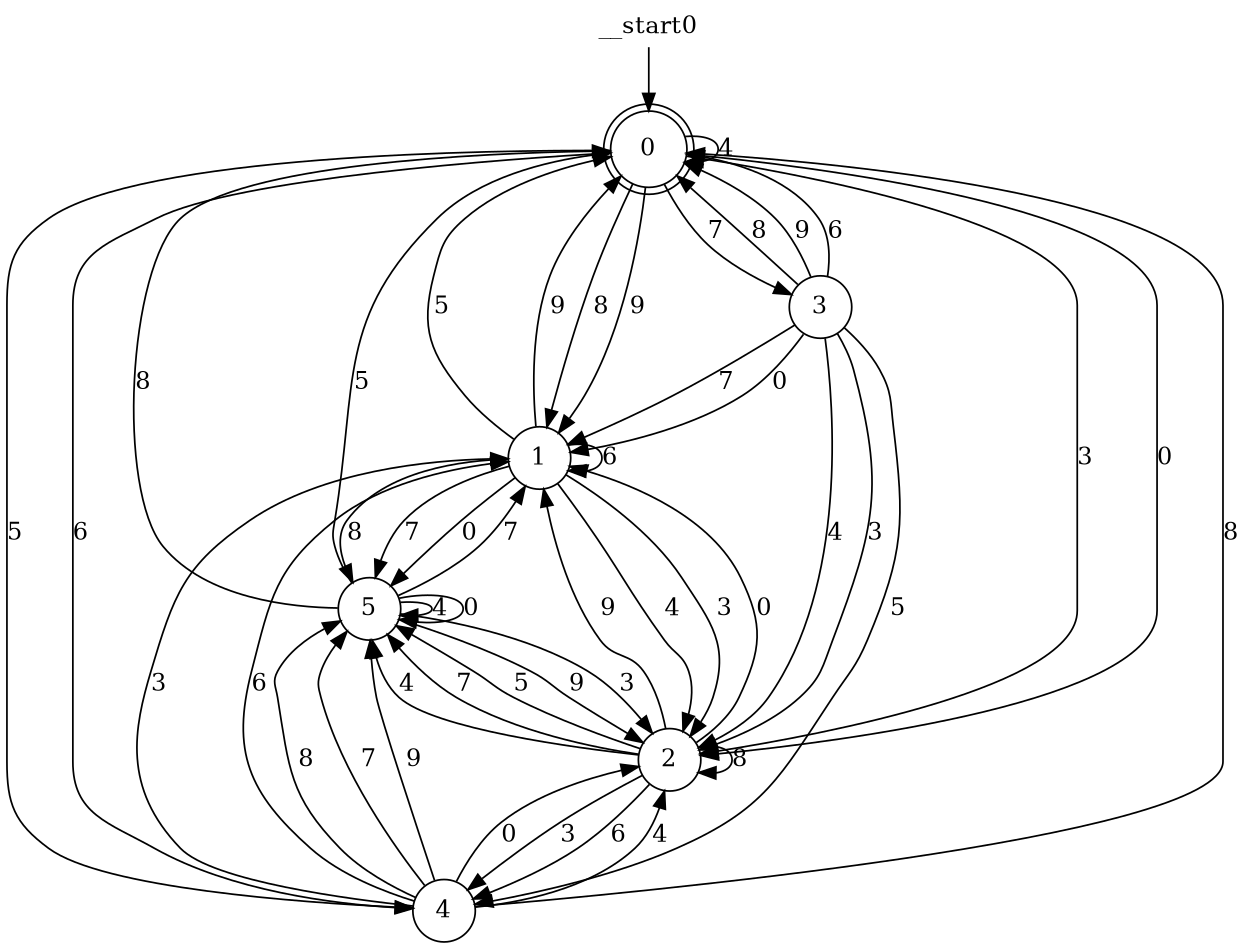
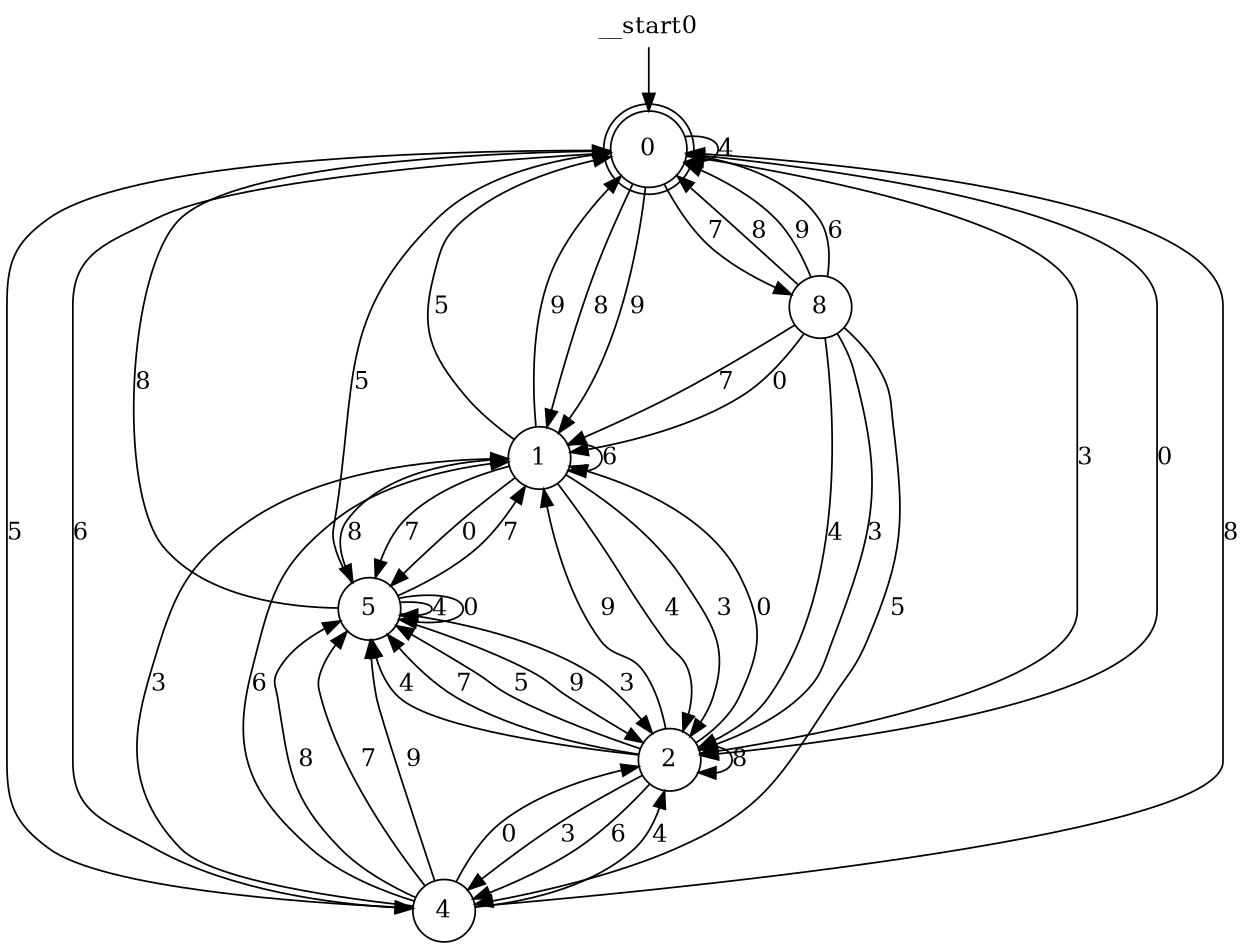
node "3": label "3" -> "8"
